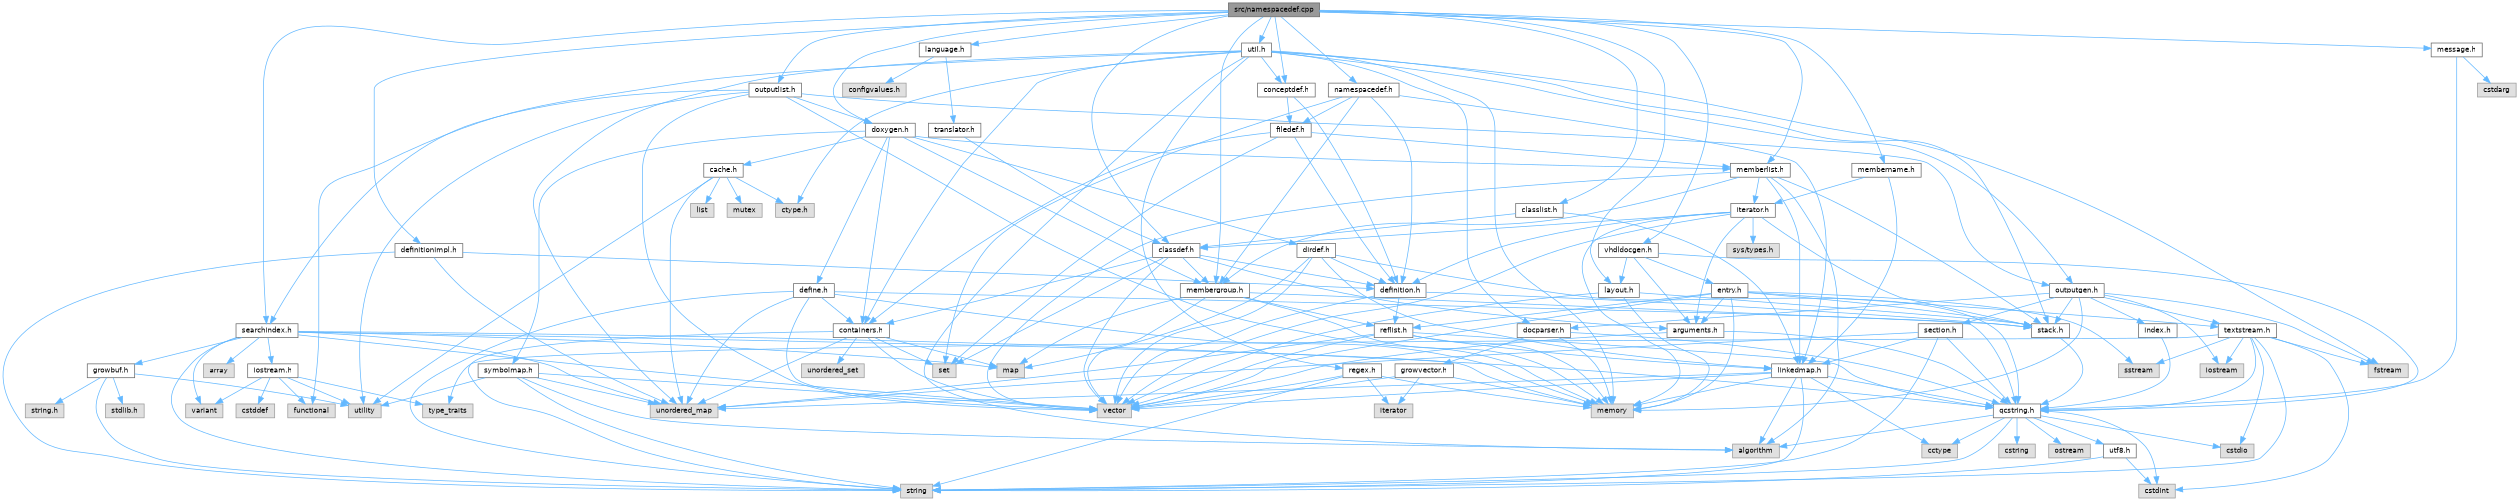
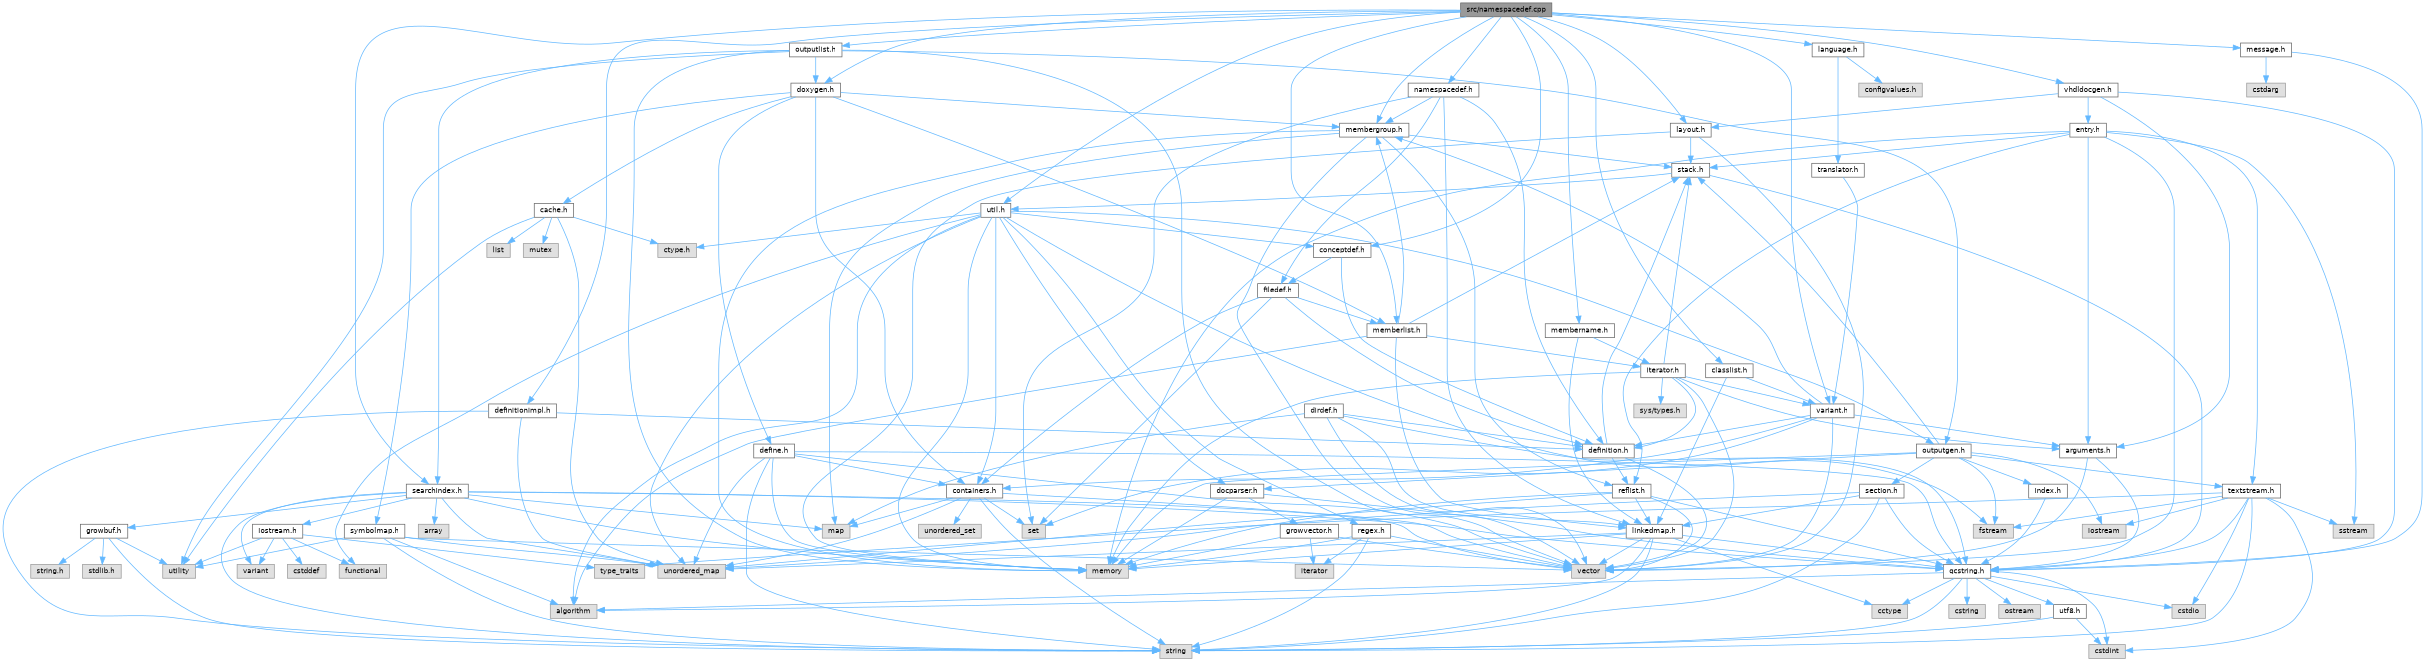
edge "util.h" -> "stack.h": reversed
edge "doxygen.h" -> "dirdef.h": removed
edge "memberlist.h" -> "vector": removed
node "classdef.h": label "classdef.h" -> "variant.h"
